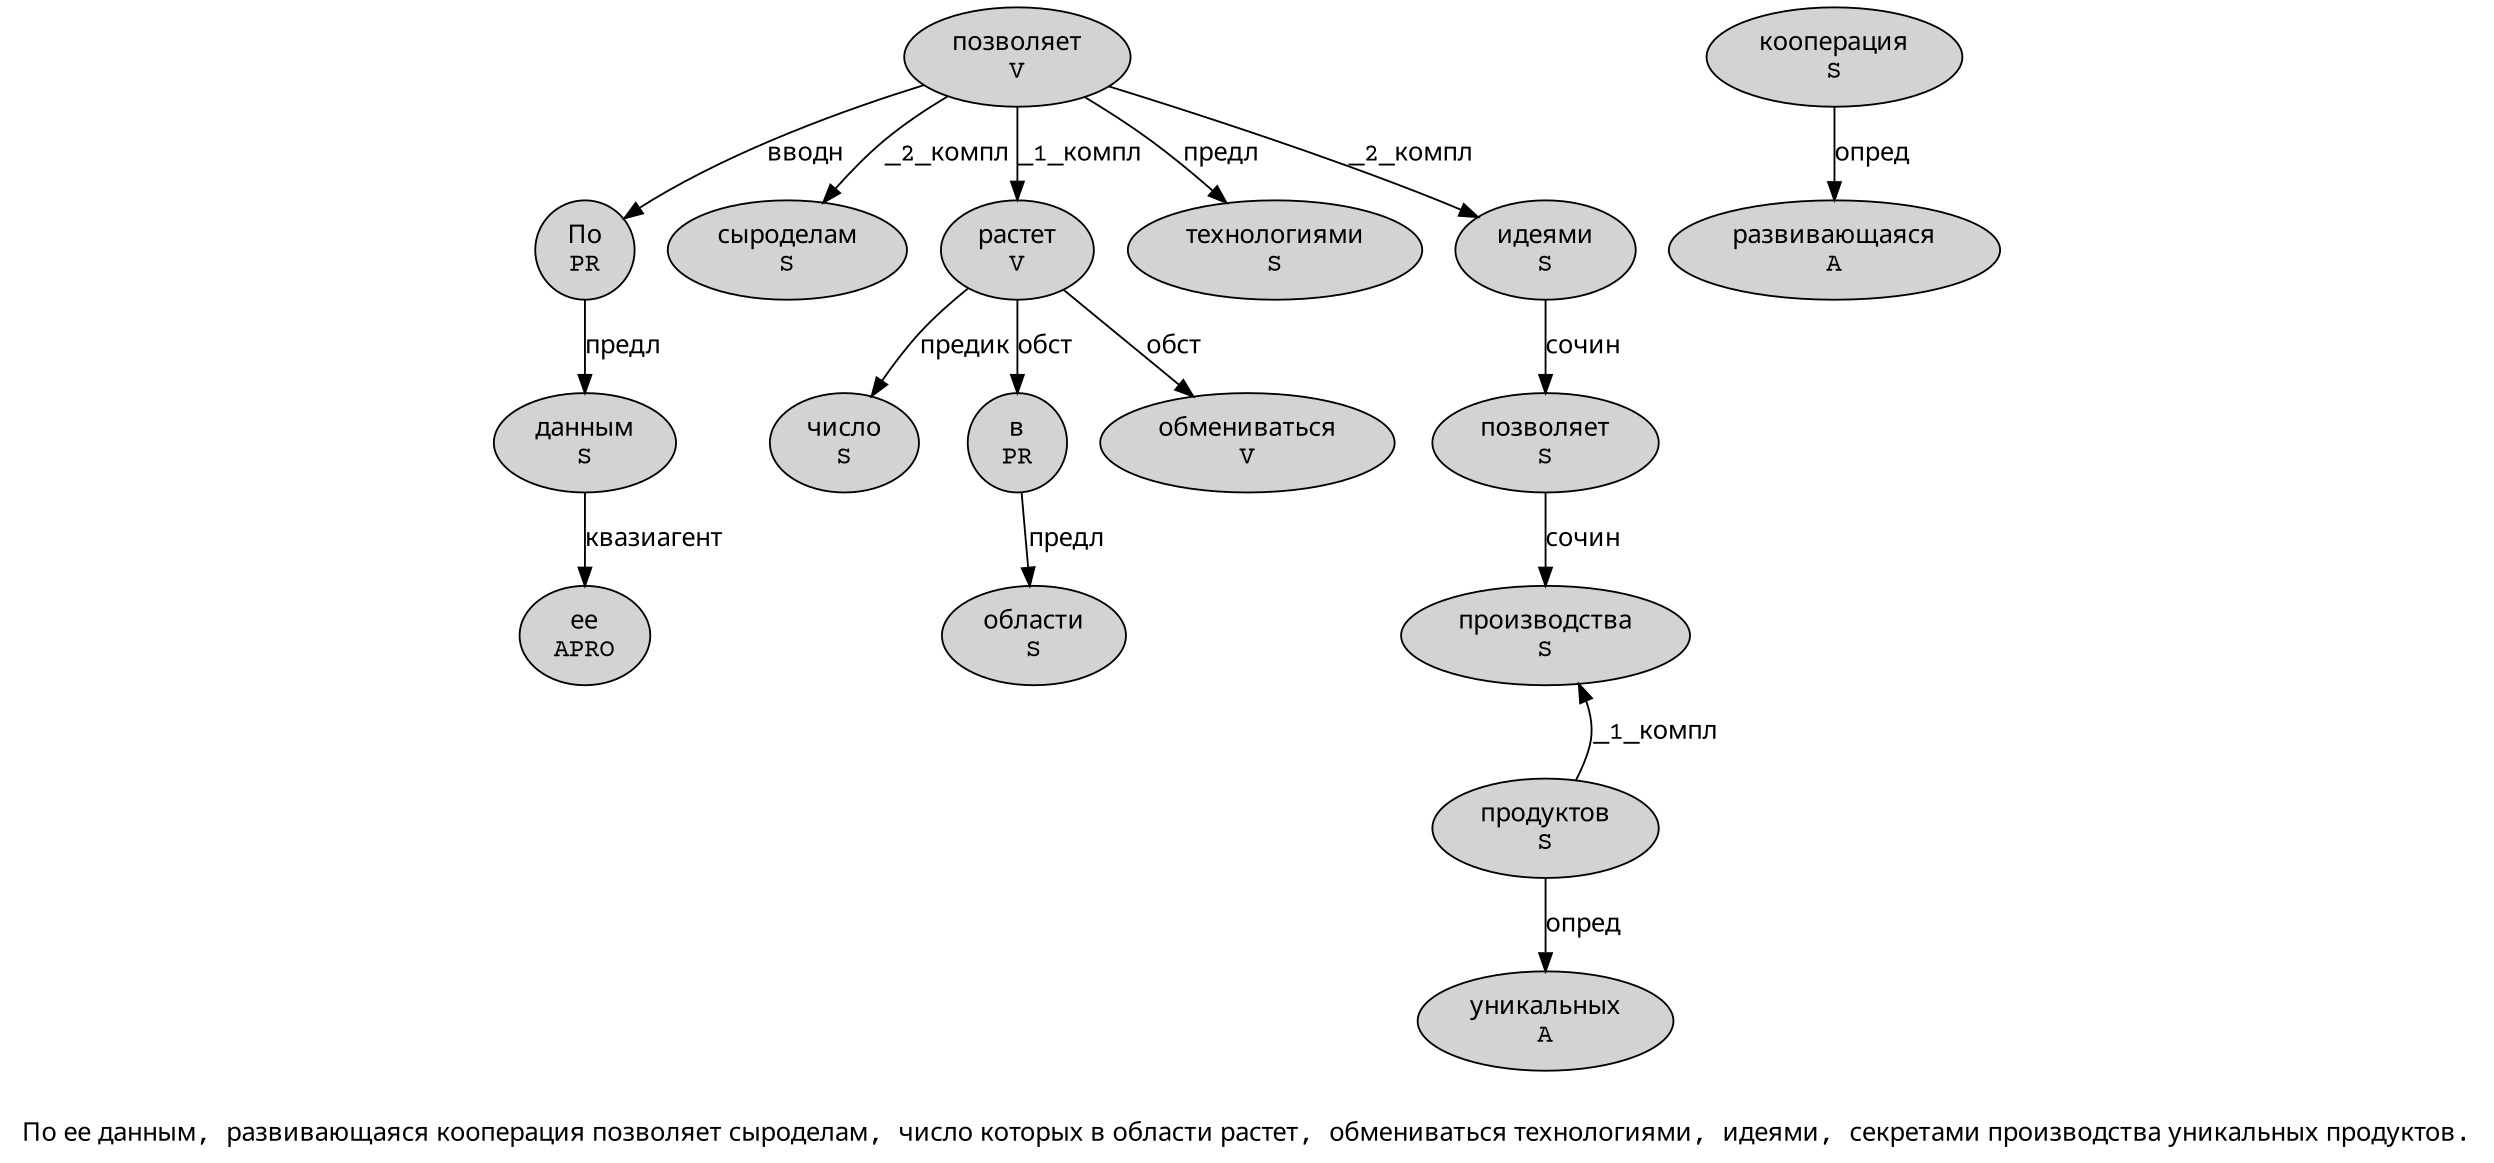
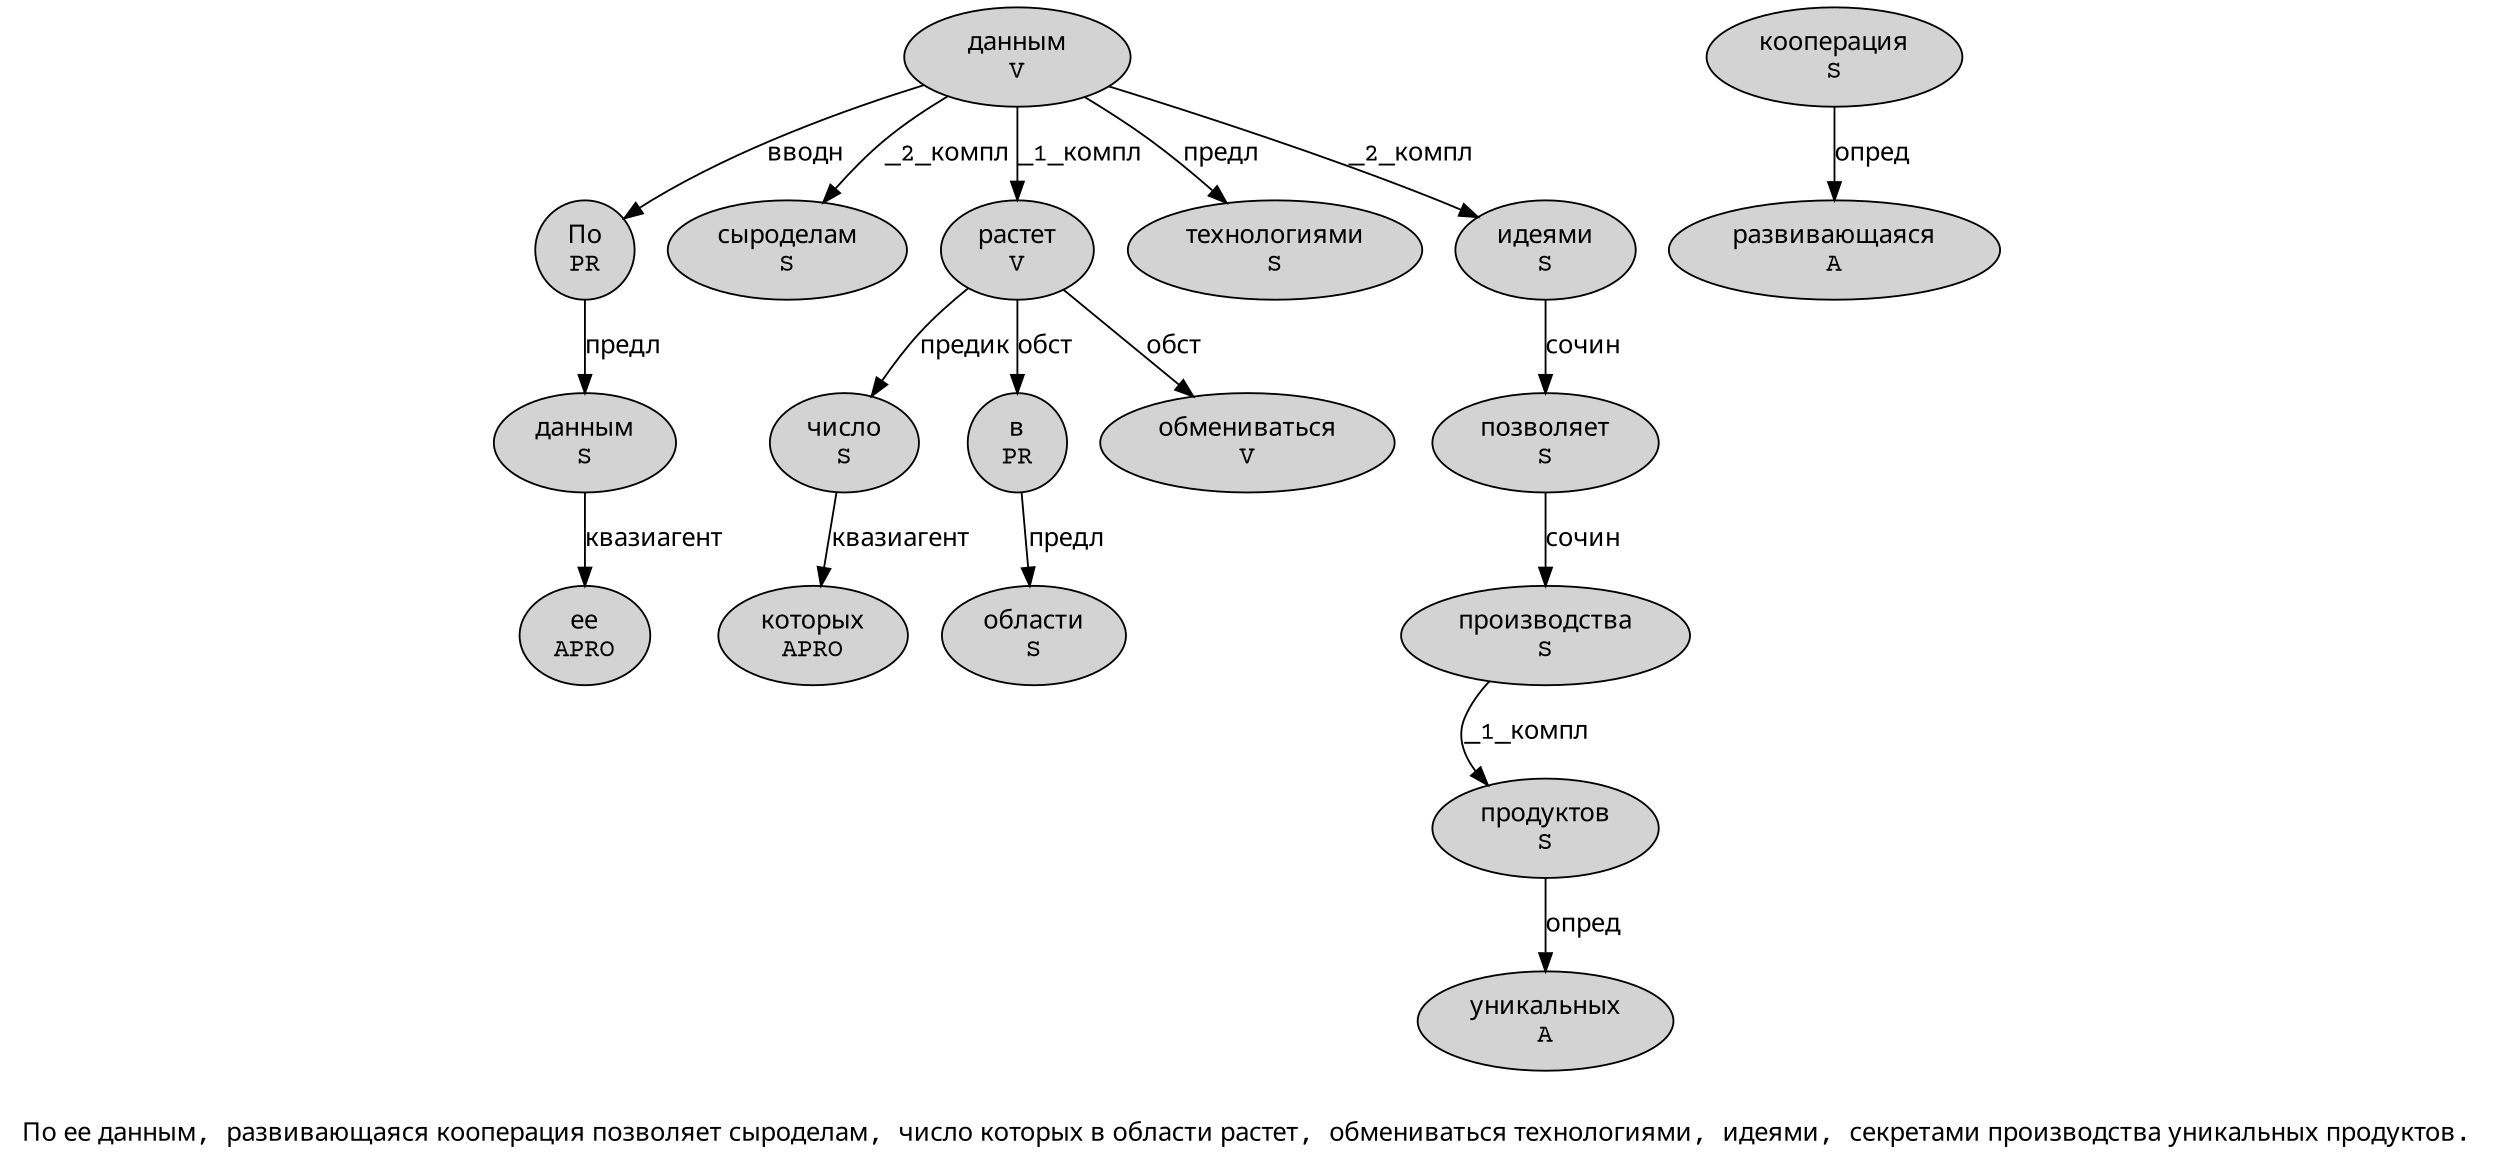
node "позволяет V": label "позволяет V" -> "данным V"
node "которых APRO": added
edge "продуктов S" -> "производства S": reversed
